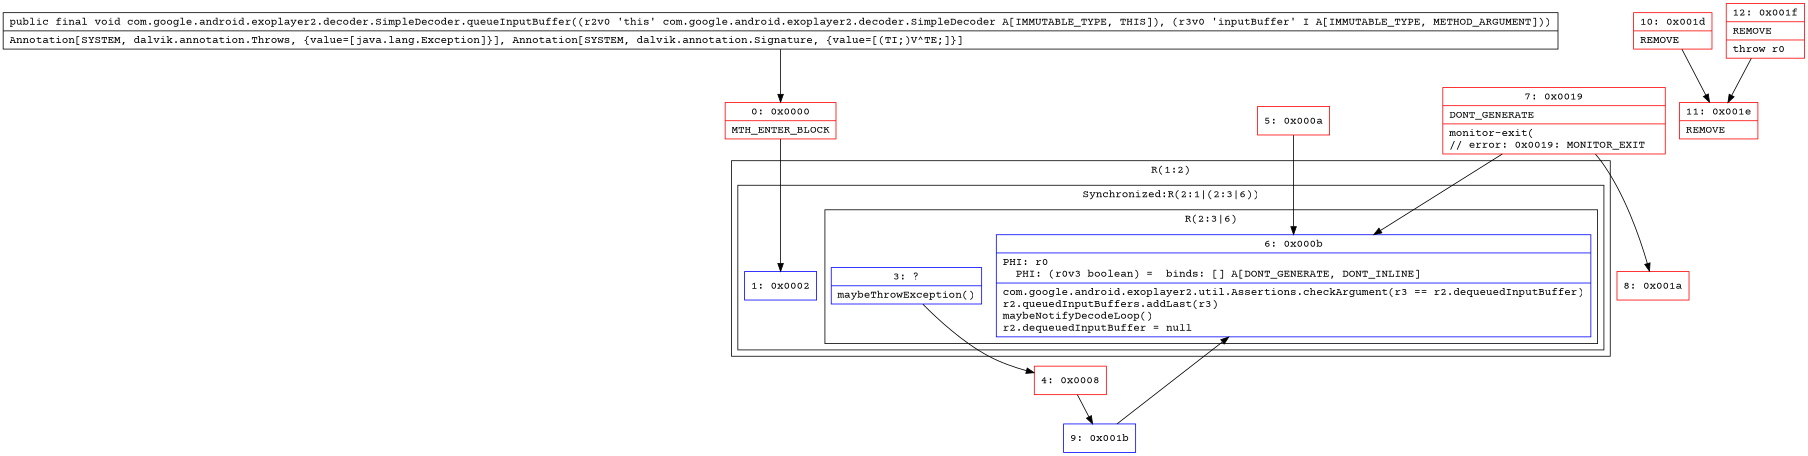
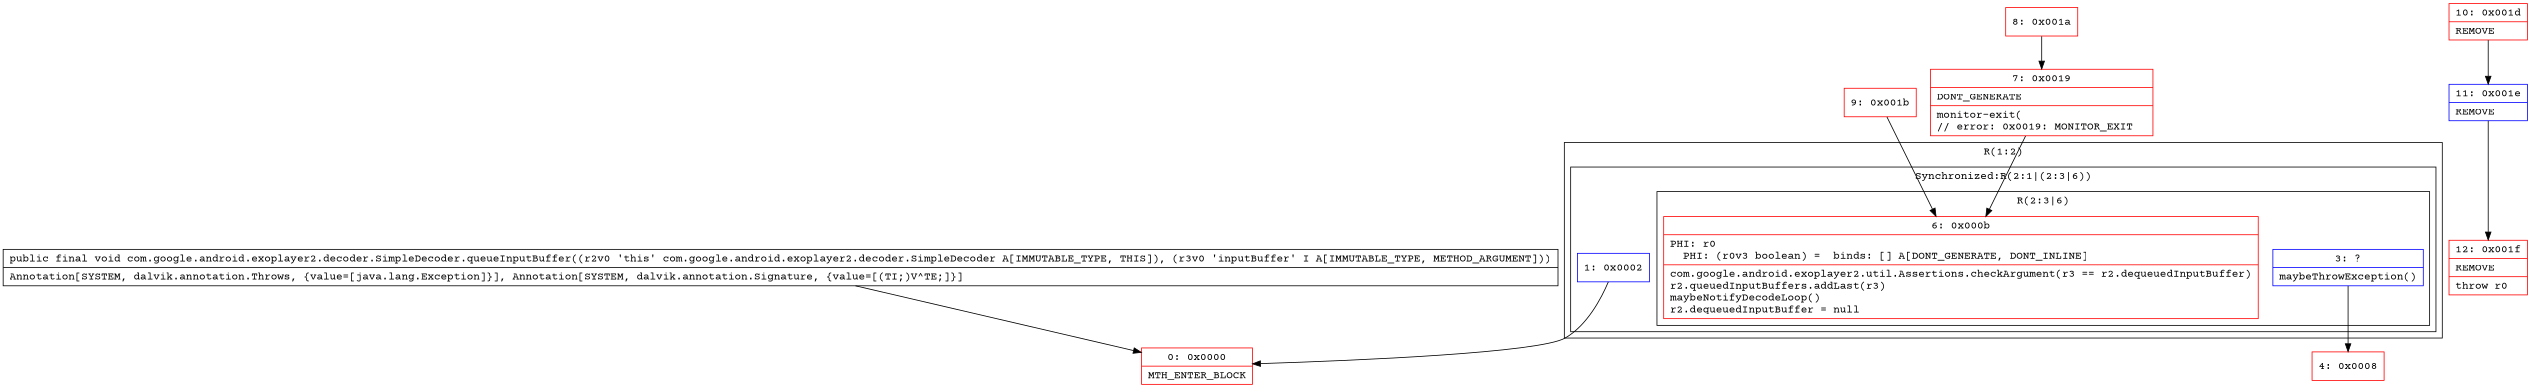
edge "12: 0x001f" -> "11: 0x001e": reversed
node "5: 0x000a": removed
node "11: 0x001e": color red -> blue
edge "0: 0x0000" -> "1: 0x0002": reversed
edge "7: 0x0019" -> "8: 0x001a": reversed
node "6: 0x000b": color blue -> red
edge "4: 0x0008" -> "9: 0x001b": removed
node "9: 0x001b": color blue -> red
